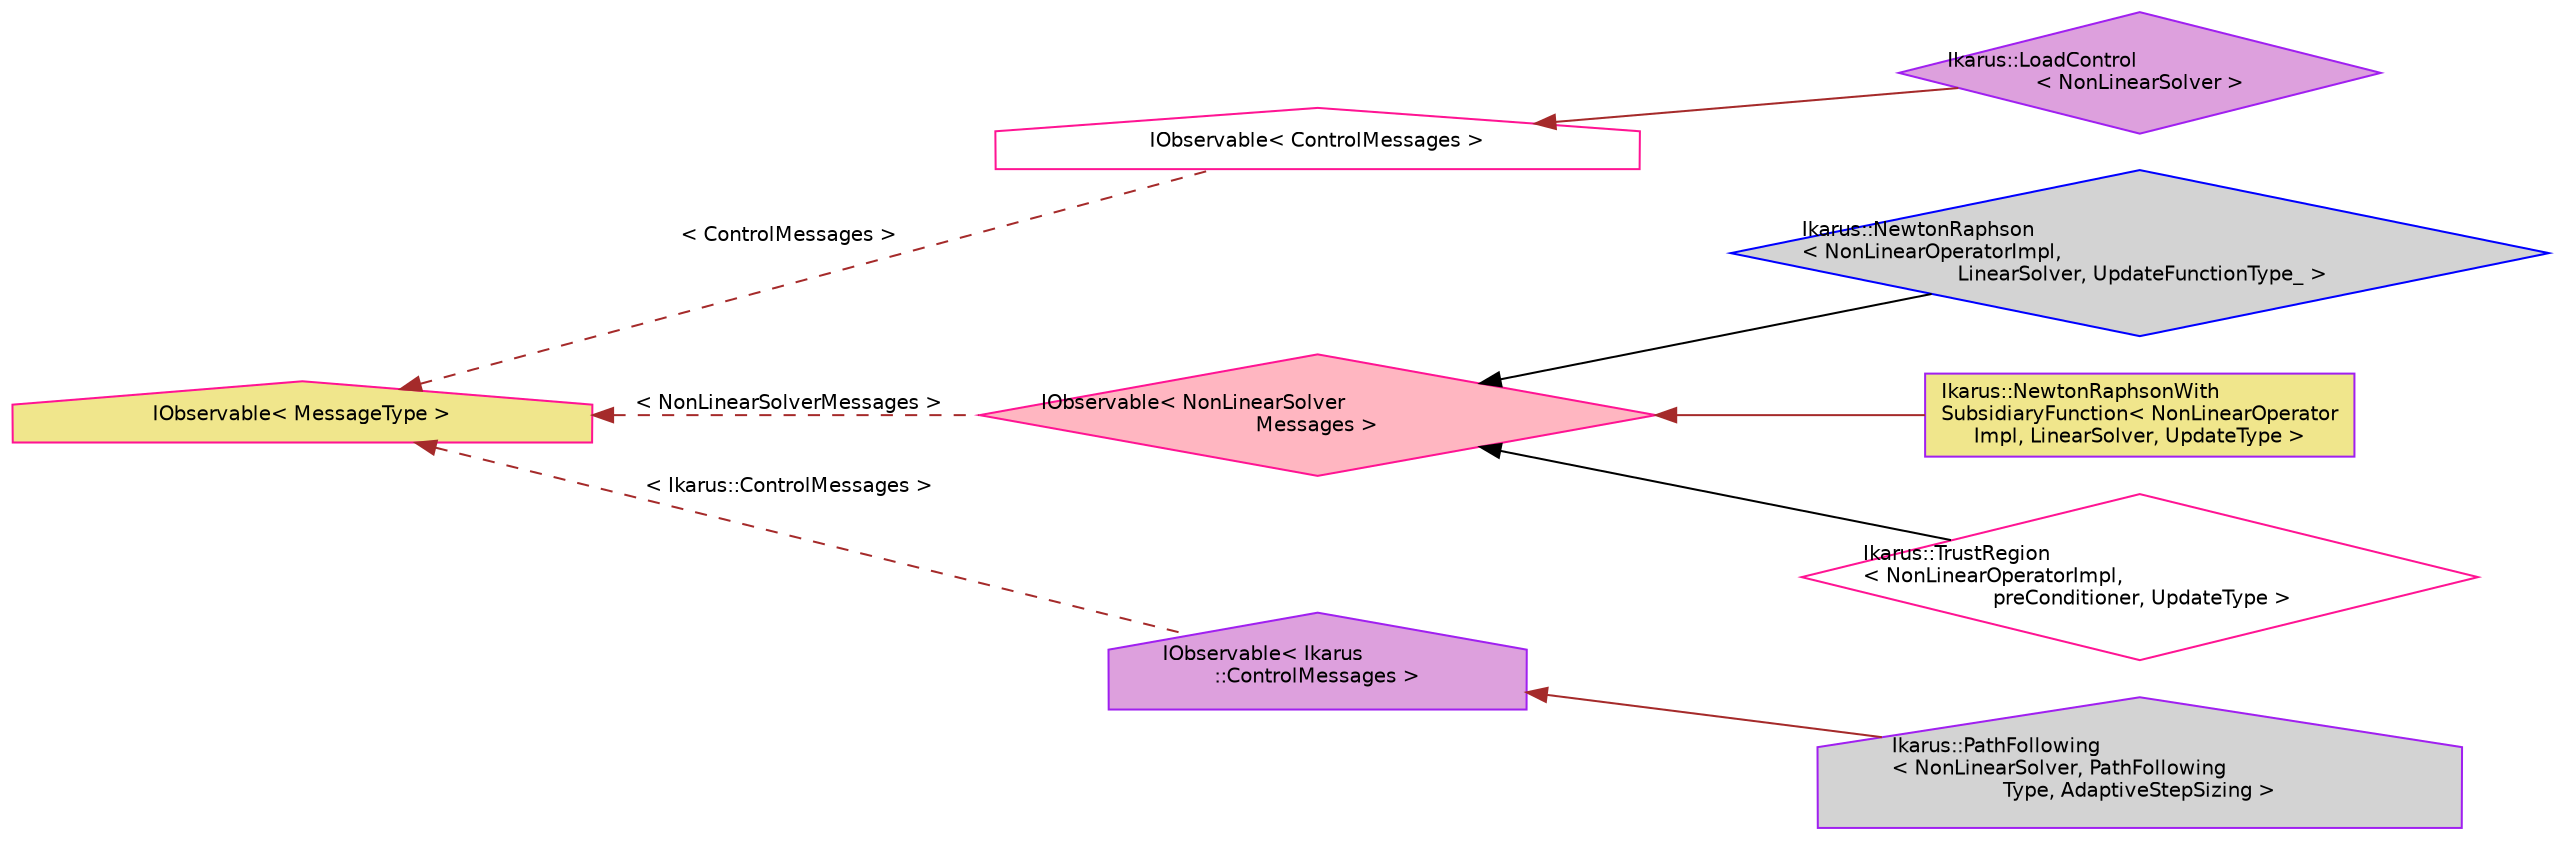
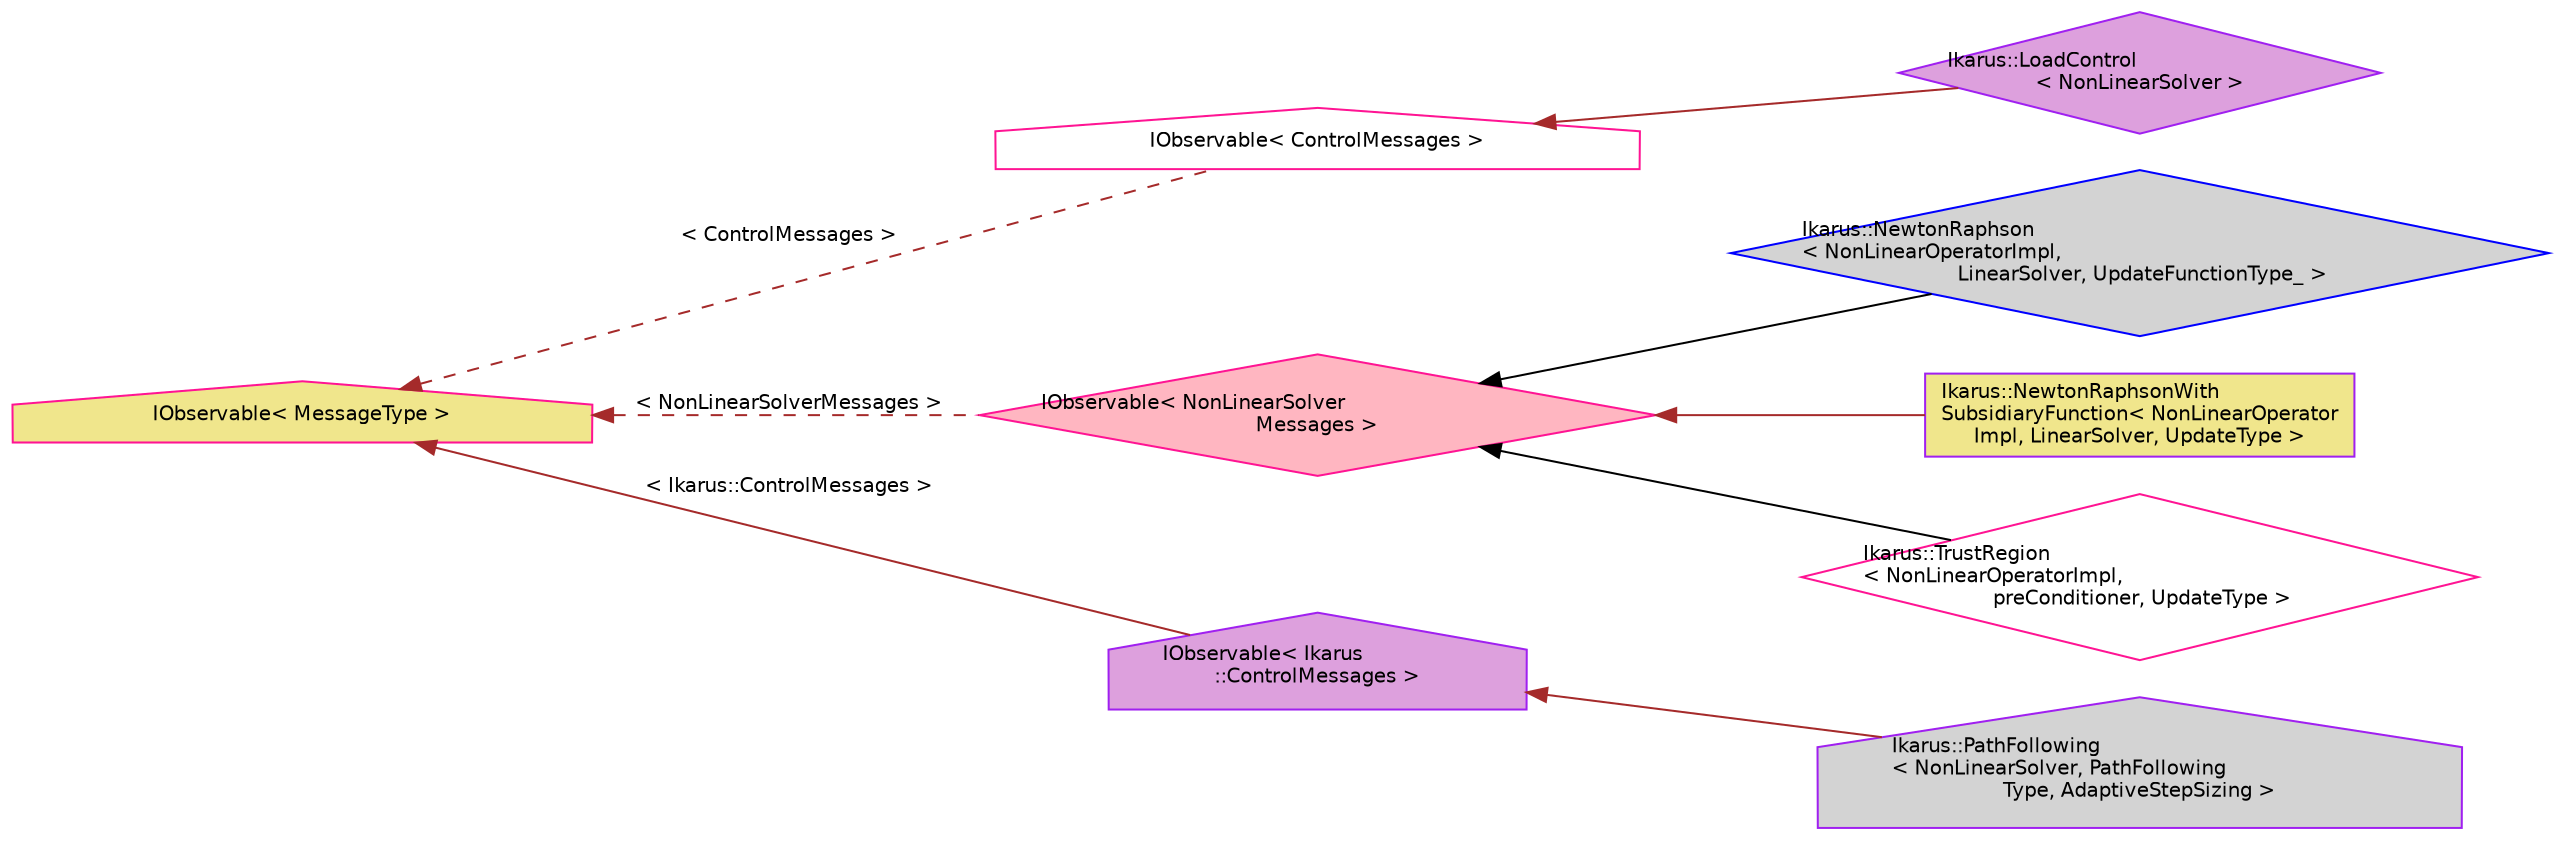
edge "IObservable< Ikarus ::ControlMessages >" -> "IObservable< MessageType >": style dashed -> solid
